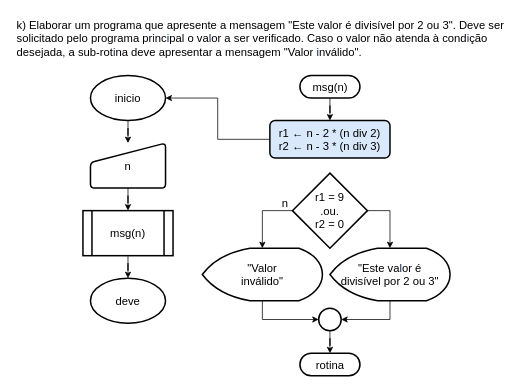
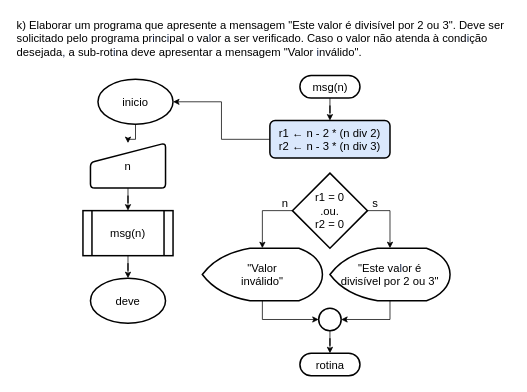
node "inicio": moved (128, 98) -> (135, 102)
node "s": added
node "r1 = 9 .ou. r2 = 0": label "r1 = 9 .ou. r2 = 0" -> "r1 = 0 .ou. r2 = 0"
